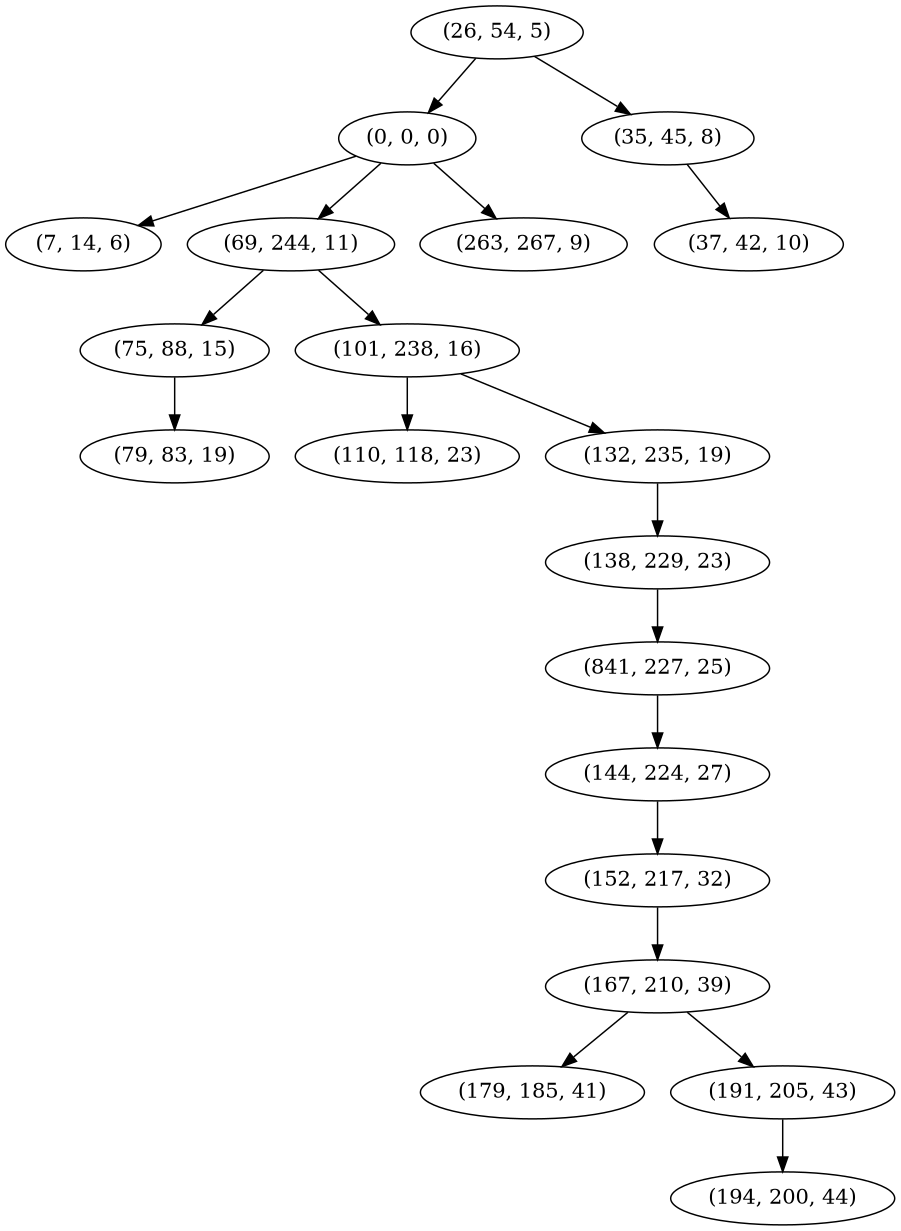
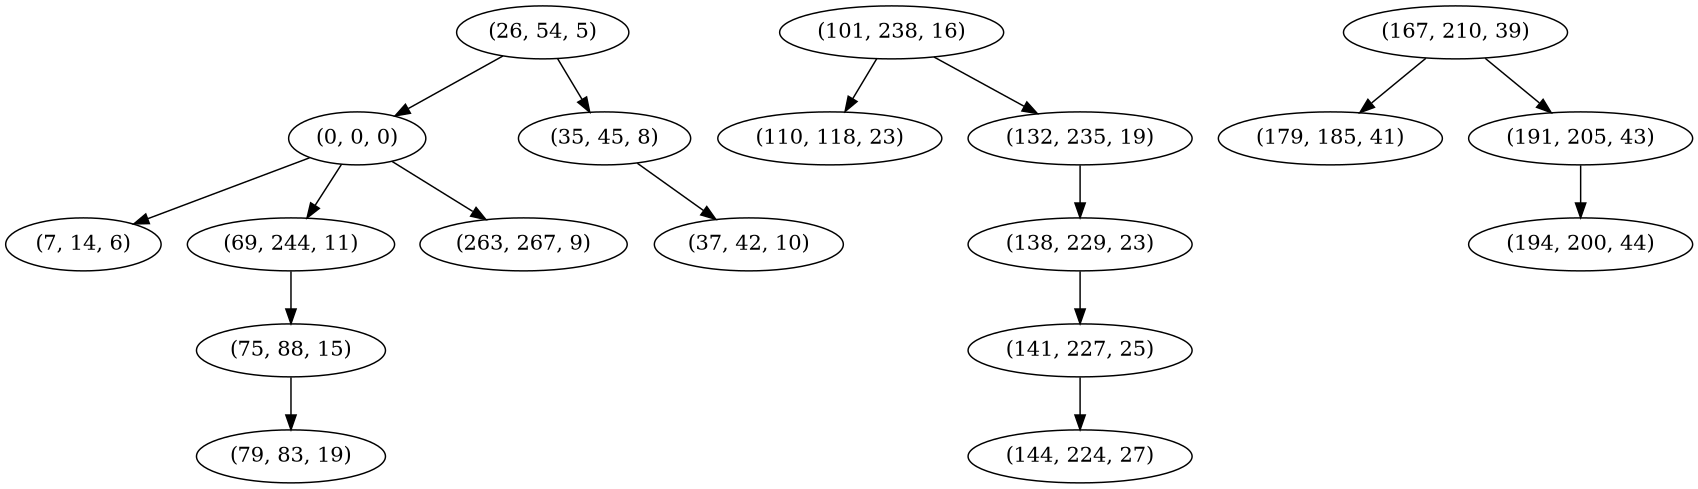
edge "(69, 244, 11)" -> "(101, 238, 16)": removed
node "(841, 227, 25)": label "(841, 227, 25)" -> "(141, 227, 25)"
node "(152, 217, 32)": removed
